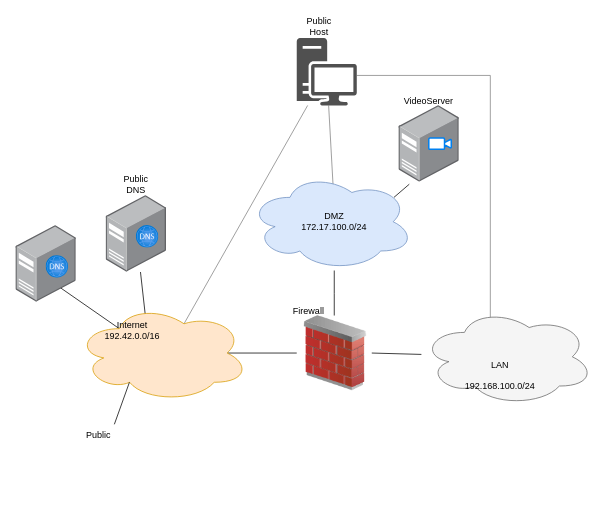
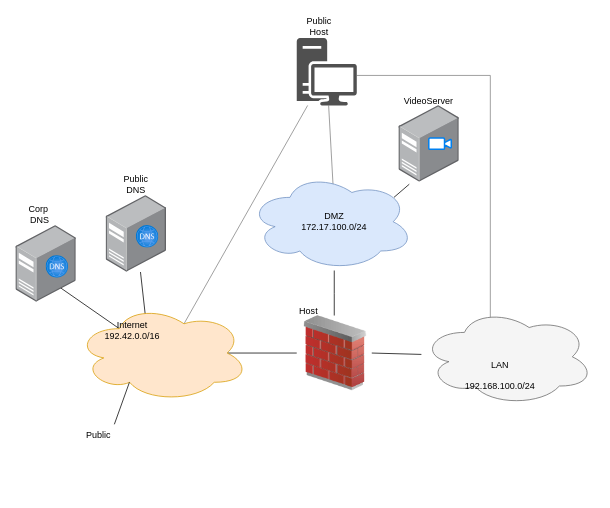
node "Corp DNS": added
node "Firewall": label "Firewall" -> "Host"
